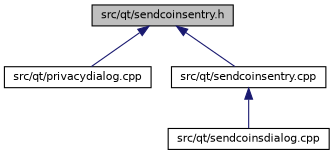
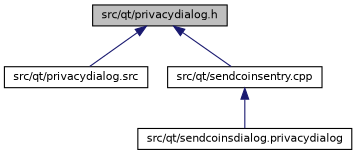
node "src/qt/sendcoinsentry.h": label "src/qt/sendcoinsentry.h" -> "src/qt/privacydialog.h"
node "src/qt/privacydialog.cpp": label "src/qt/privacydialog.cpp" -> "src/qt/privacydialog.src"
node "src/qt/sendcoinsdialog.cpp": label "src/qt/sendcoinsdialog.cpp" -> "src/qt/sendcoinsdialog.privacydialog"
